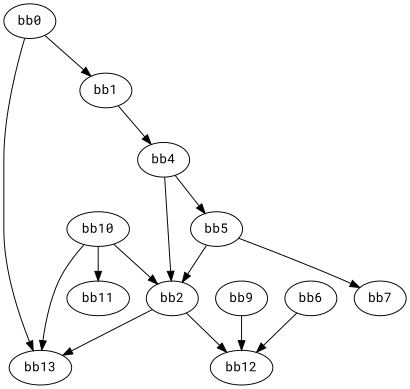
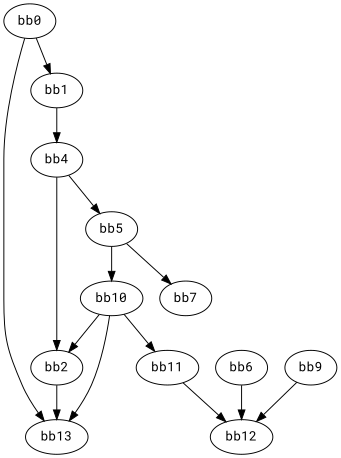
edge "bb5" -> "bb2": now "bb5" -> "bb10"
edge "bb2" -> "bb12": now "bb11" -> "bb12"
